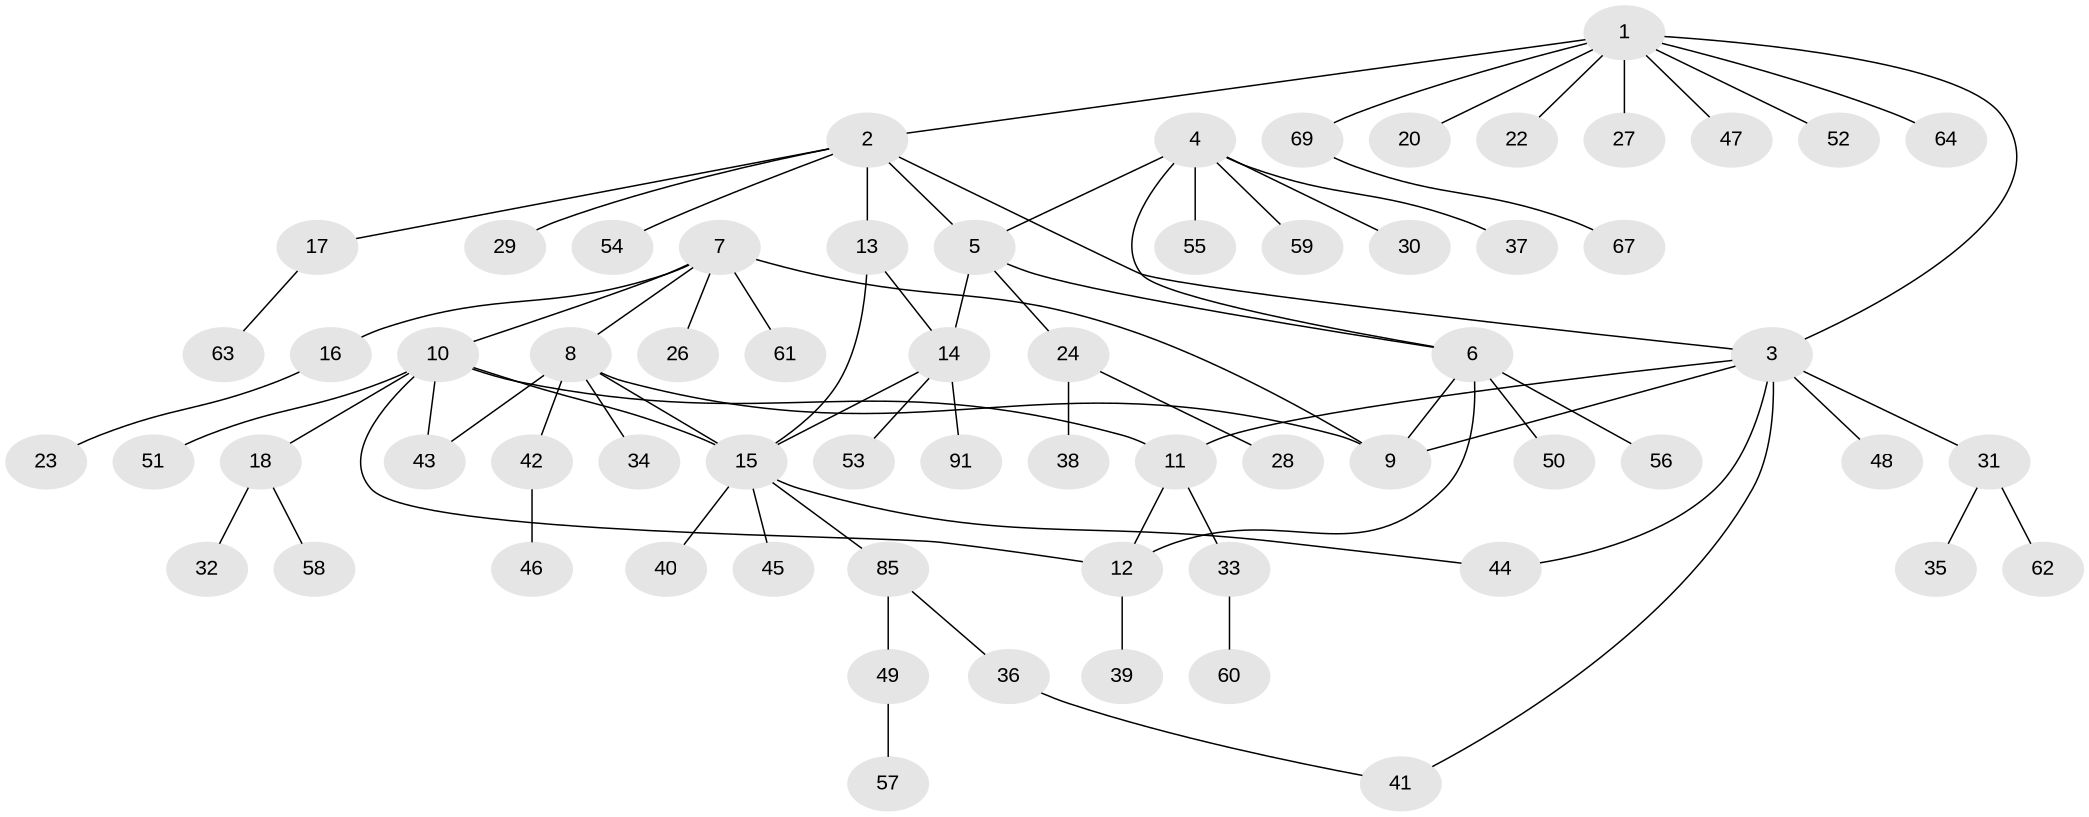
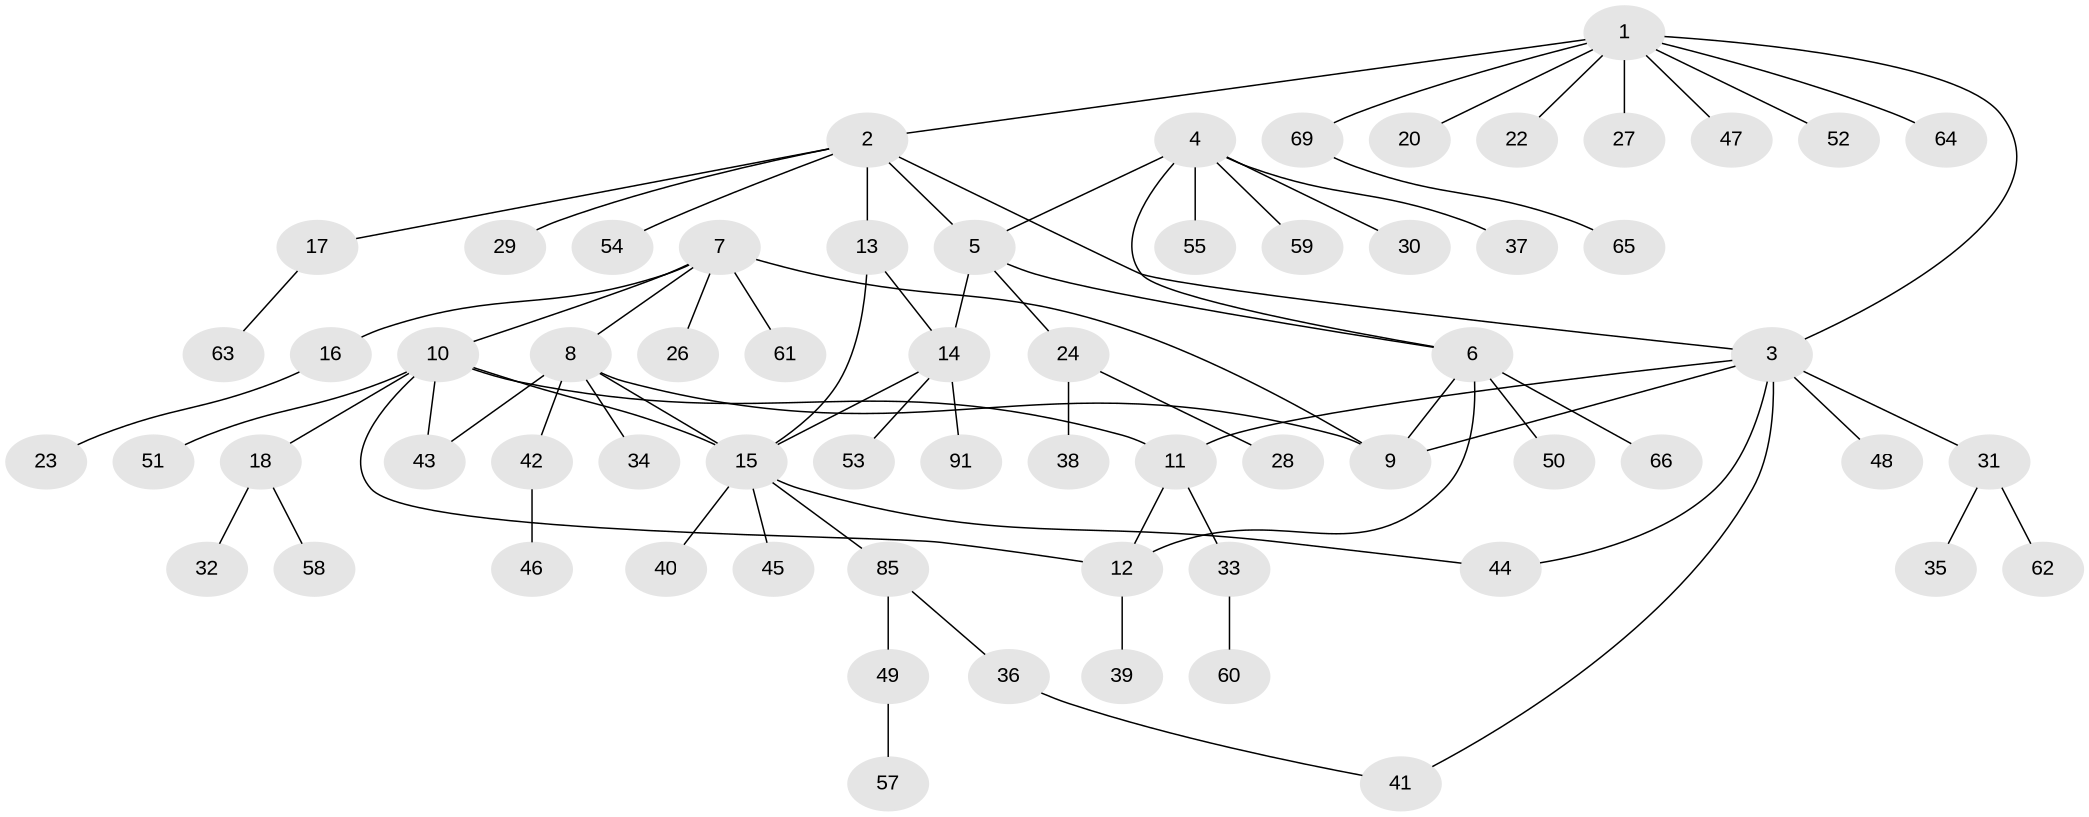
node "67": label "67" -> "65"
node "56": label "56" -> "66"
